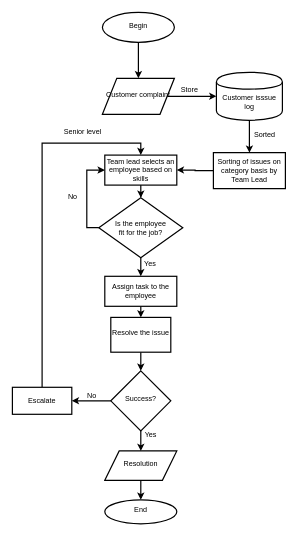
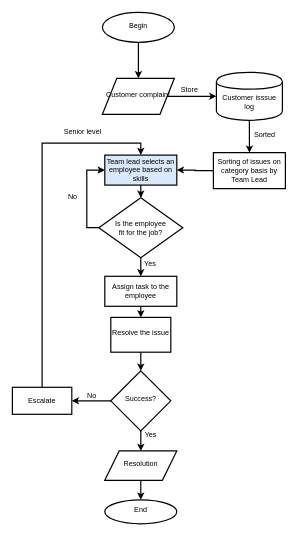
node "Team lead selects an employee based on skills": fillcolor #ffffff -> #dae8fc
